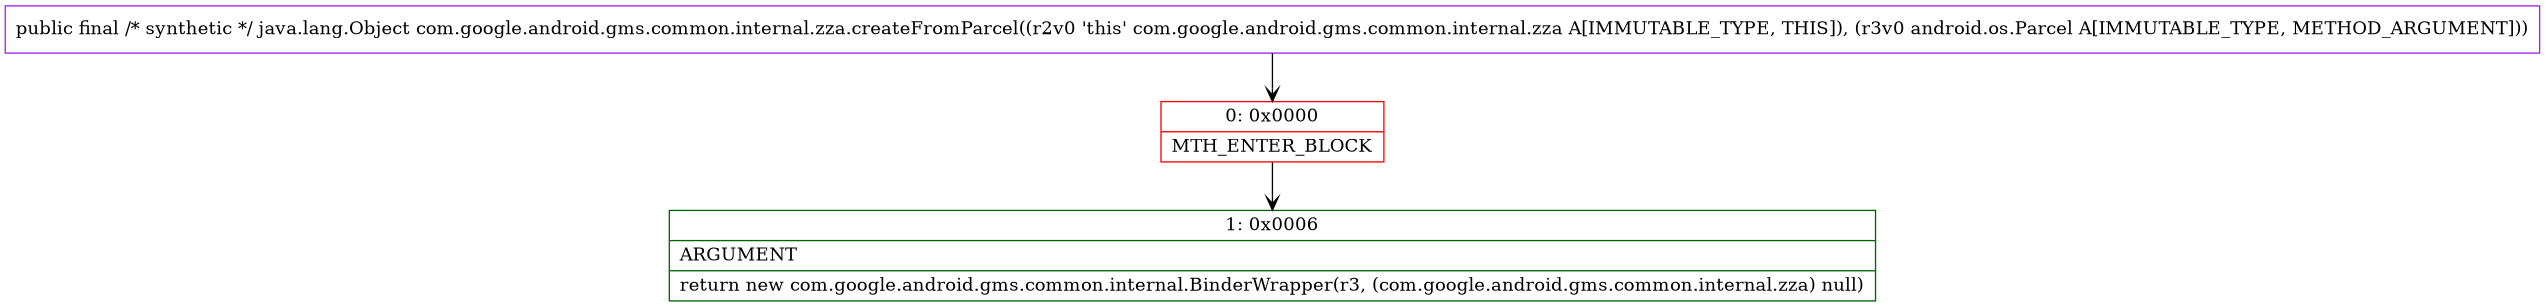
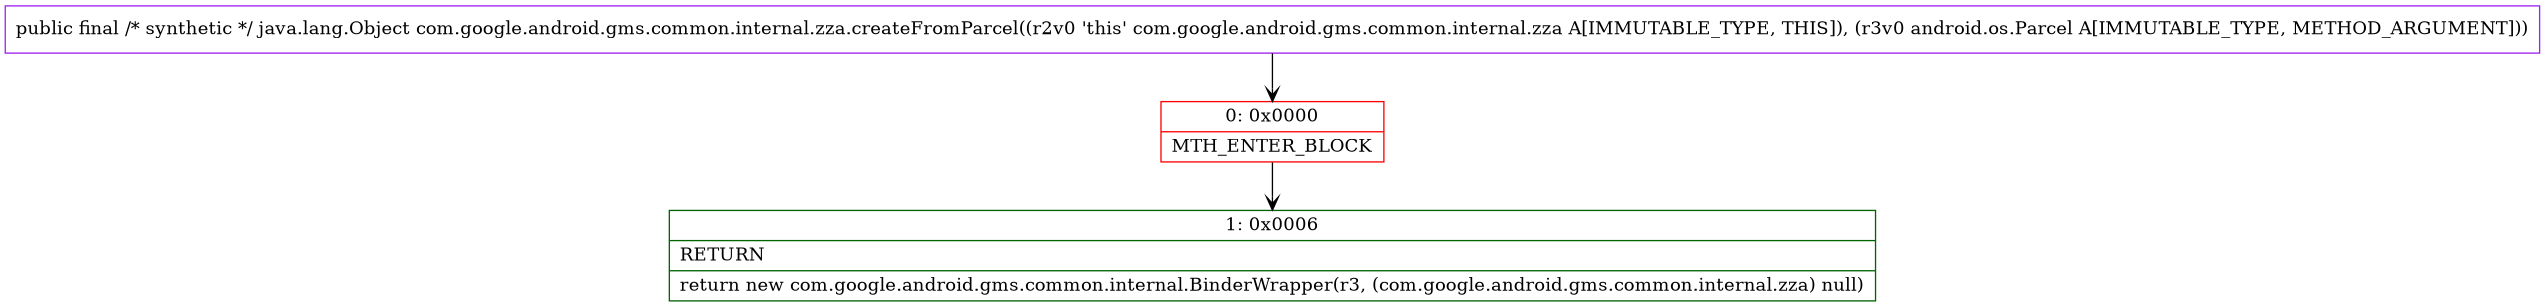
node "1: 0x0006": text "ARGUMENT" -> "RETURN"
